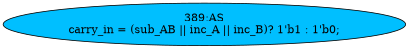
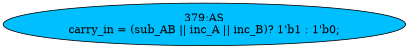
node "389:AS carry_in = (sub_AB || inc_A || inc_B)? 1'b1 : 1'b0;": label "389:AS carry_in = (sub_AB || inc_A || inc_B)? 1'b1 : 1'b0;" -> "379:AS carry_in = (sub_AB || inc_A || inc_B)? 1'b1 : 1'b0;"
